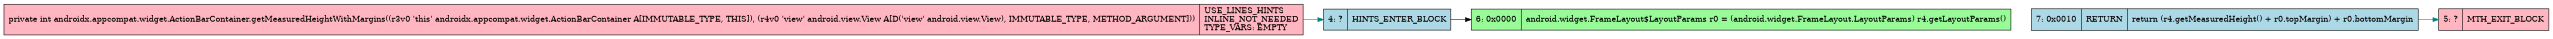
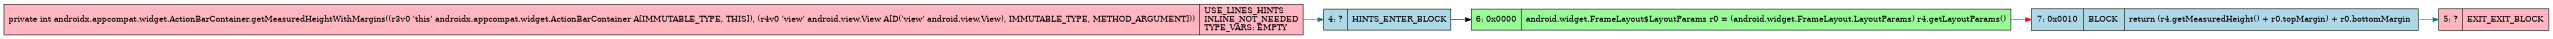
node "7: 0x0010": text "RETURN" -> "BLOCK"
node "5: ?": text "MTH_EXIT_BLOCK" -> "EXIT_EXIT_BLOCK"
edge "6: 0x0000" -> "7: 0x0010": added
